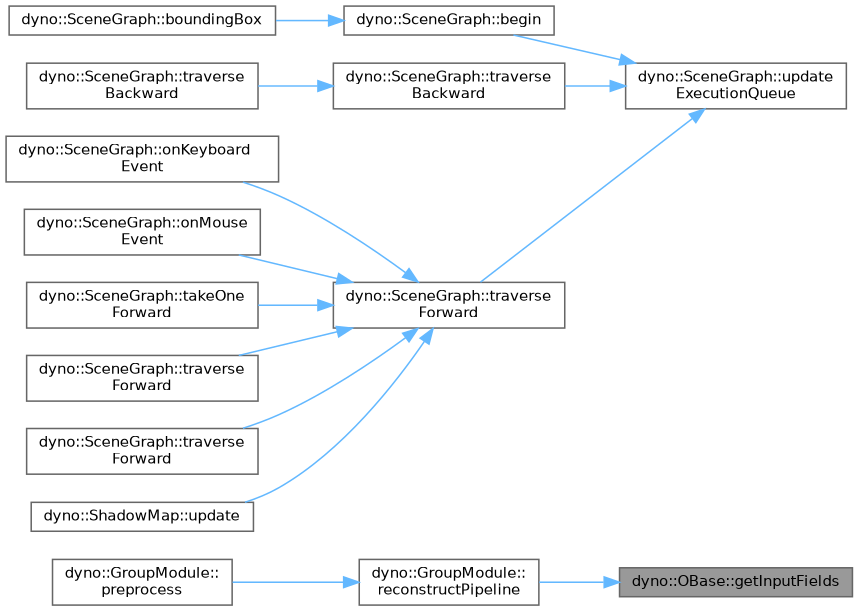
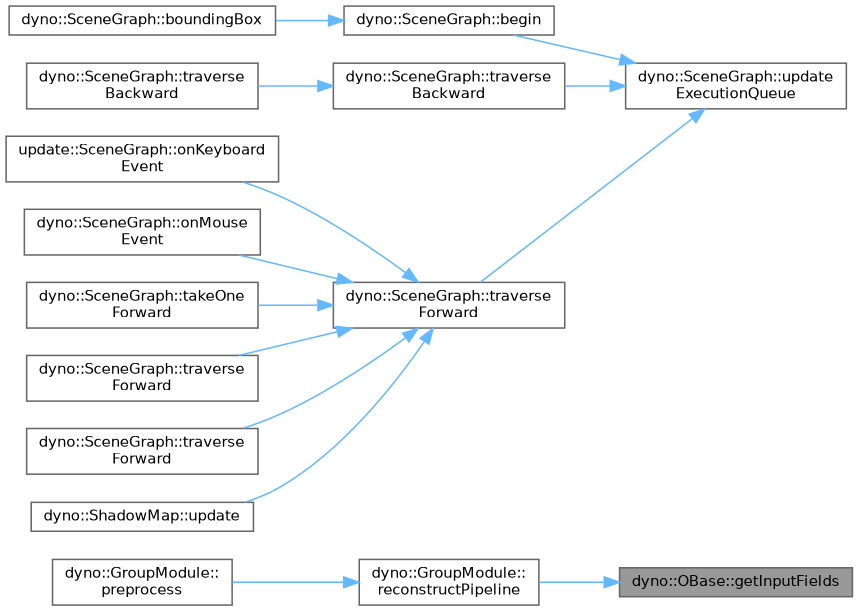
node "dyno::SceneGraph::onKeyboard Event": label "dyno::SceneGraph::onKeyboard Event" -> "update::SceneGraph::onKeyboard Event"
